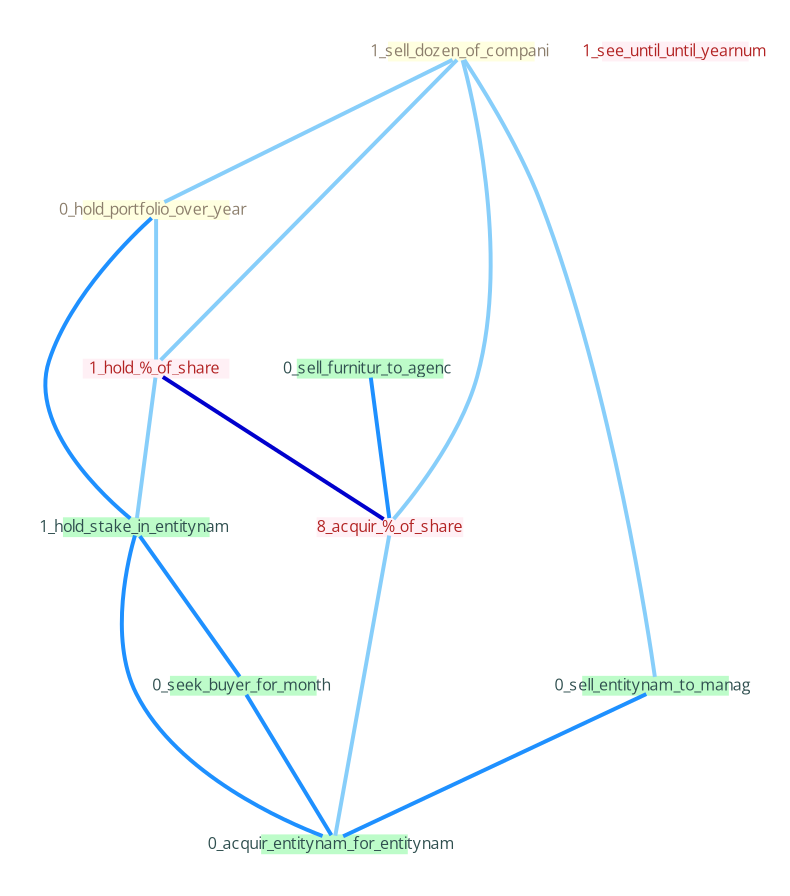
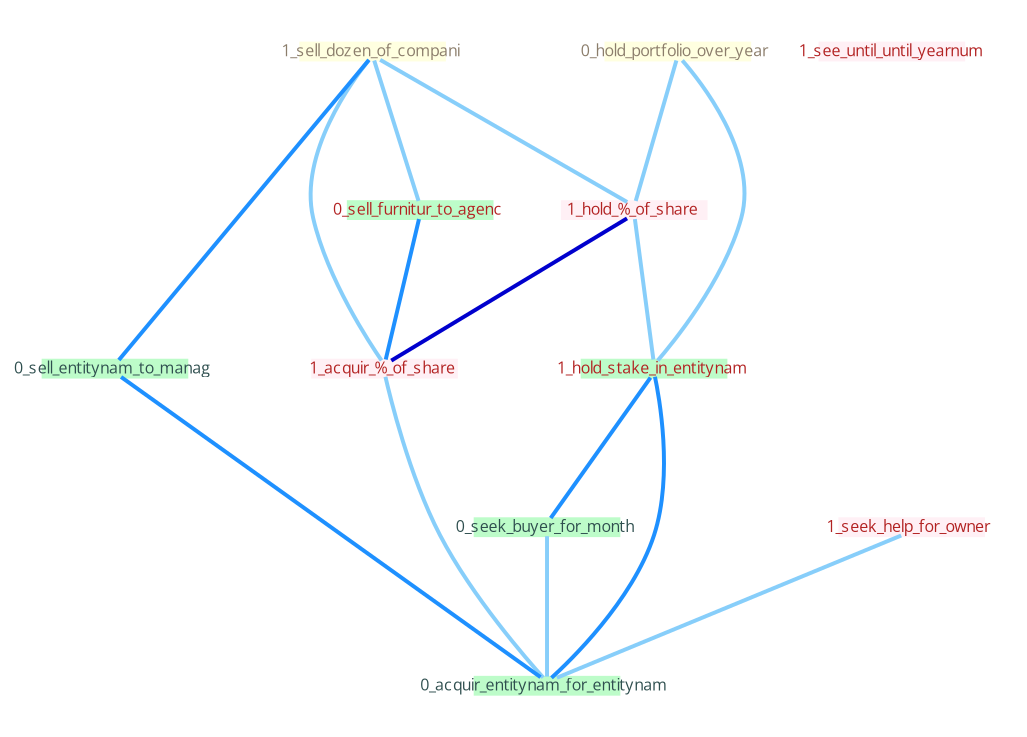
edge "1_sell_dozen_of_compani" -- "0_hold_portfolio_over_year": now "1_sell_dozen_of_compani" -- "0_sell_furnitur_to_agenc"
edge "1_sell_dozen_of_compani" -- "0_sell_entitynam_to_manag": color #87cefa -> #1e90ff
edge "0_hold_portfolio_over_year" -- "1_hold_stake_in_entitynam": color #1e90ff -> #87cefa
node "0_sell_furnitur_to_agenc": fontcolor #2f4f4f -> #b22222
node "1_hold_stake_in_entitynam": fontcolor #2f4f4f -> #b22222
node "8_acquir_%_of_share": label "8_acquir_%_of_share" -> "1_acquir_%_of_share"
node "1_seek_help_for_owner": added
edge "0_seek_buyer_for_month" -- "0_acquir_entitynam_for_entitynam": color #1e90ff -> #87cefa
